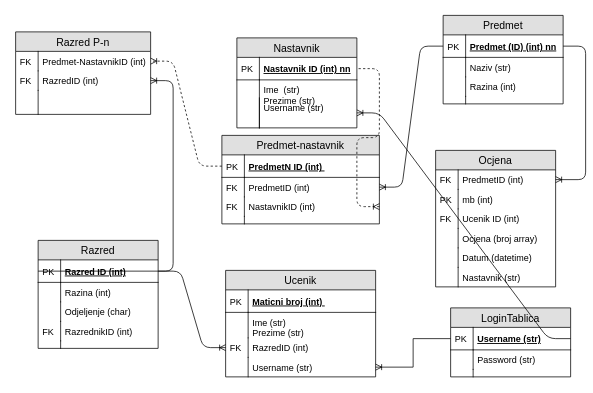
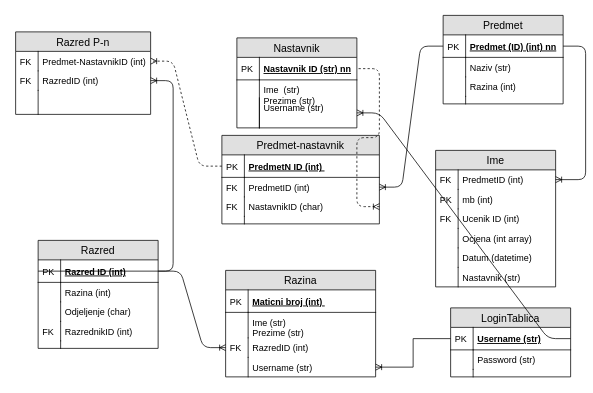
node "Nastavnik ID (int) nn": label "Nastavnik ID (int) nn" -> "Nastavnik ID (str) nn"
node "Ocjena": label "Ocjena" -> "Ime"
node "NastavnikID (int)": label "NastavnikID (int)" -> "NastavnikID (char)"
node "Ocjena (broj array)": label "Ocjena (broj array)" -> "Ocjena (int array)"
node "Ucenik": label "Ucenik" -> "Razina"
